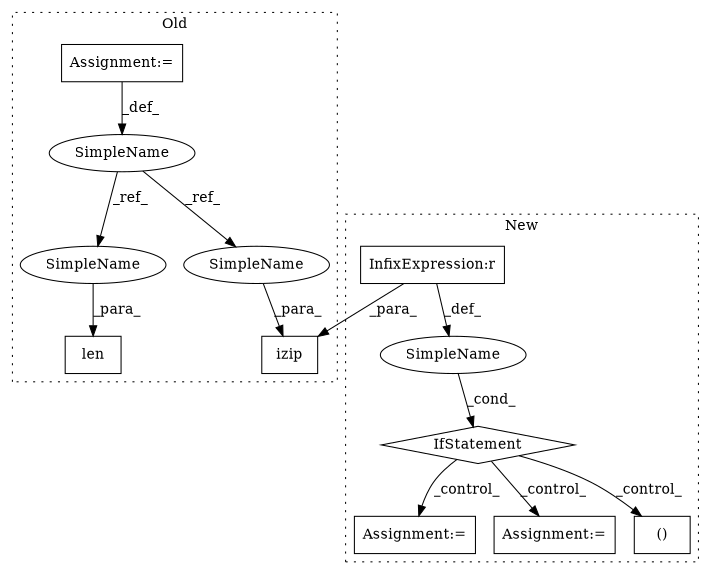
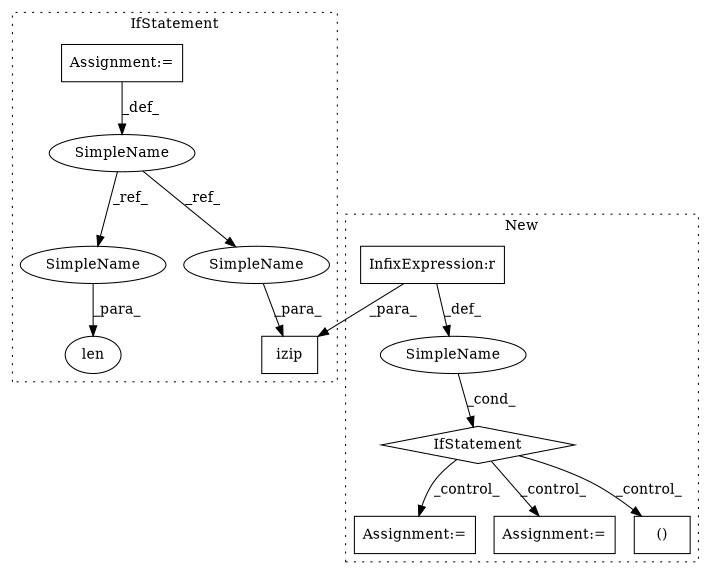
cluster "Old": label "Old" -> "IfStatement"
node "len": shape box -> ellipse
